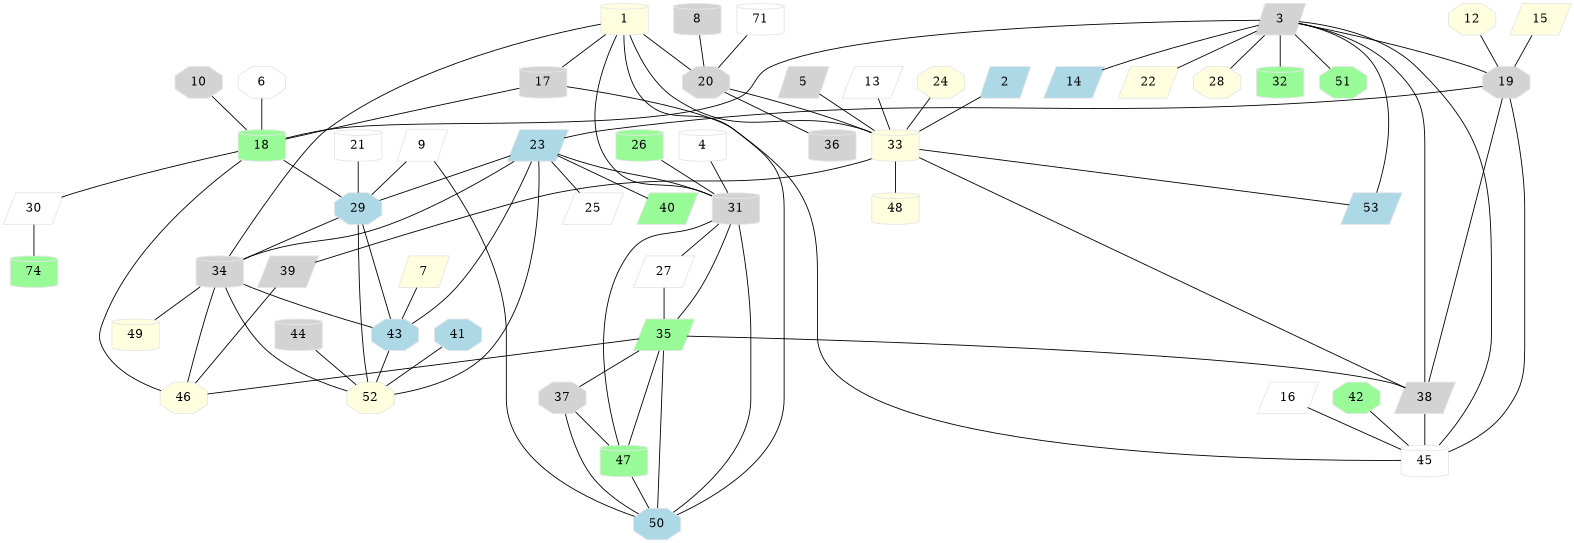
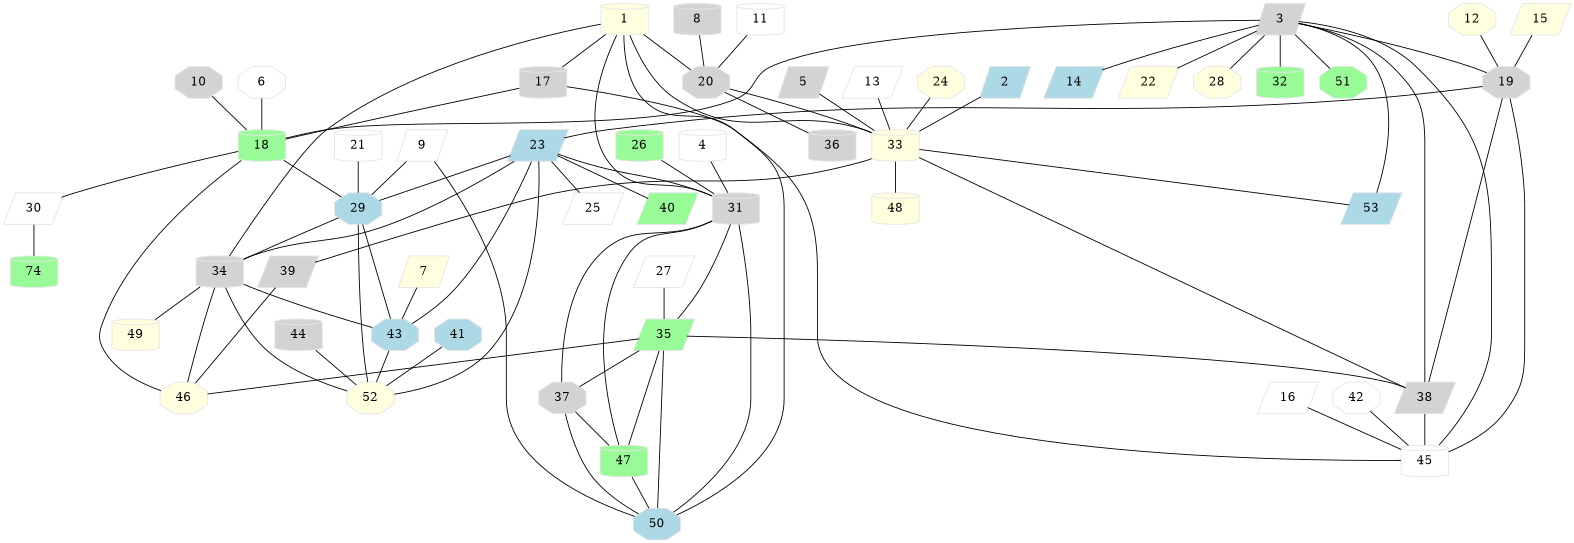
node "71": label "71" -> "11"
edge "31" -- "27": now "31" -- "37"
node "42": fillcolor palegreen -> white
